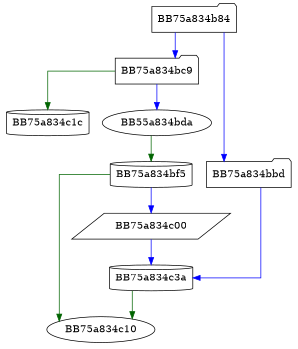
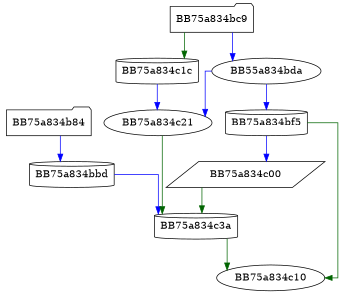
edge "BB75a834b84" -> "BB75a834bc9": removed
node "BB75a834c21": added
edge "BB55a834bda" -> "BB75a834bf5": color darkgreen -> blue
node "BB75a834bbd": shape folder -> cylinder
edge "BB75a834c00" -> "BB75a834c3a": color blue -> darkgreen
